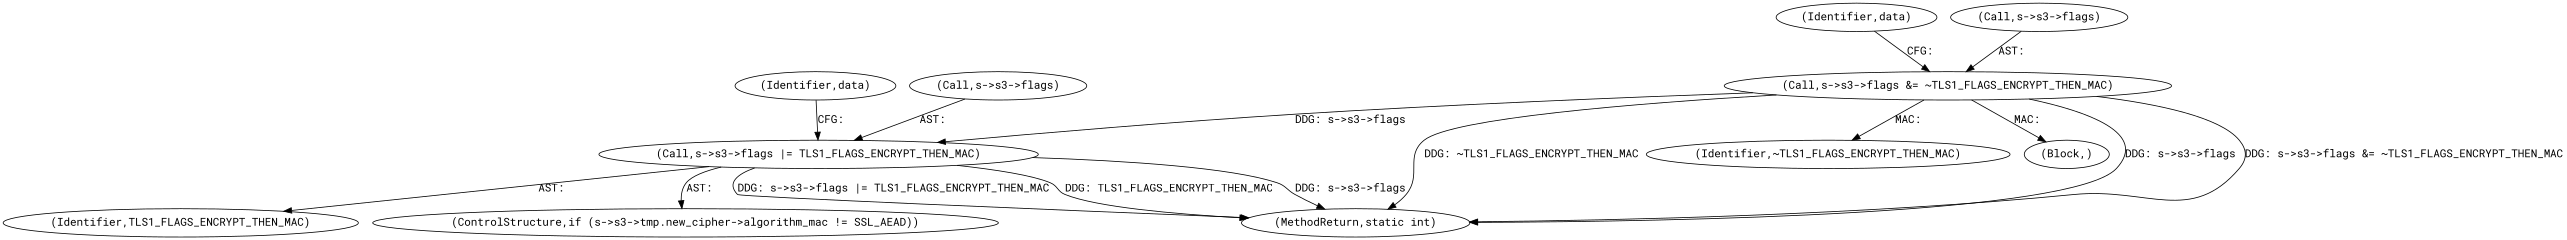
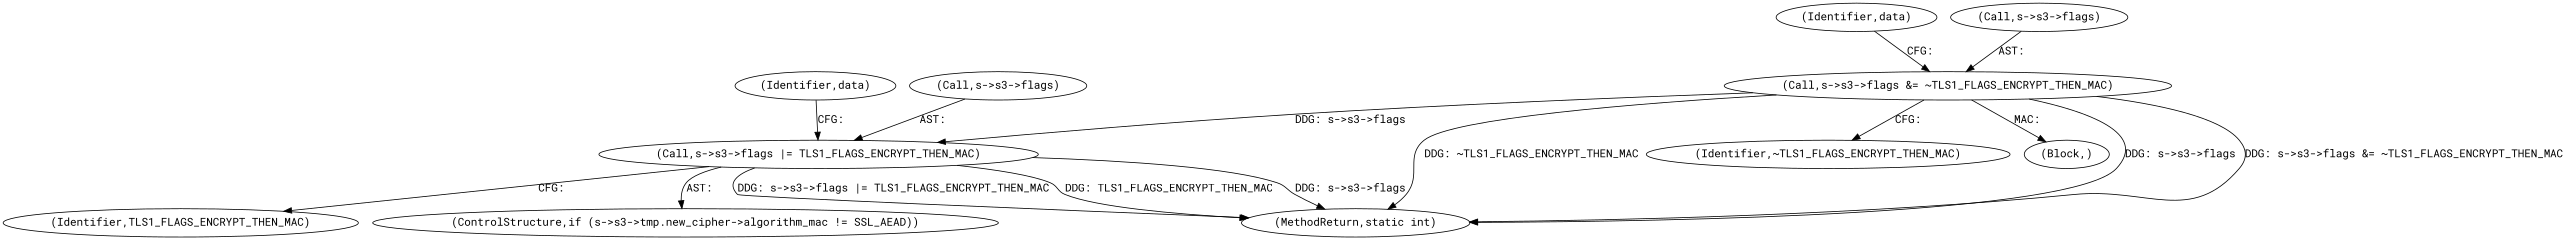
edge "(Call,s->s3->flags &= ~TLS1_FLAGS_ENCRYPT_THEN_MAC)" -> "(Identifier,~TLS1_FLAGS_ENCRYPT_THEN_MAC)": label "MAC: " -> "CFG: "
edge "(Call,s->s3->flags |= TLS1_FLAGS_ENCRYPT_THEN_MAC)" -> "(Identifier,TLS1_FLAGS_ENCRYPT_THEN_MAC)": label "AST: " -> "CFG: "
